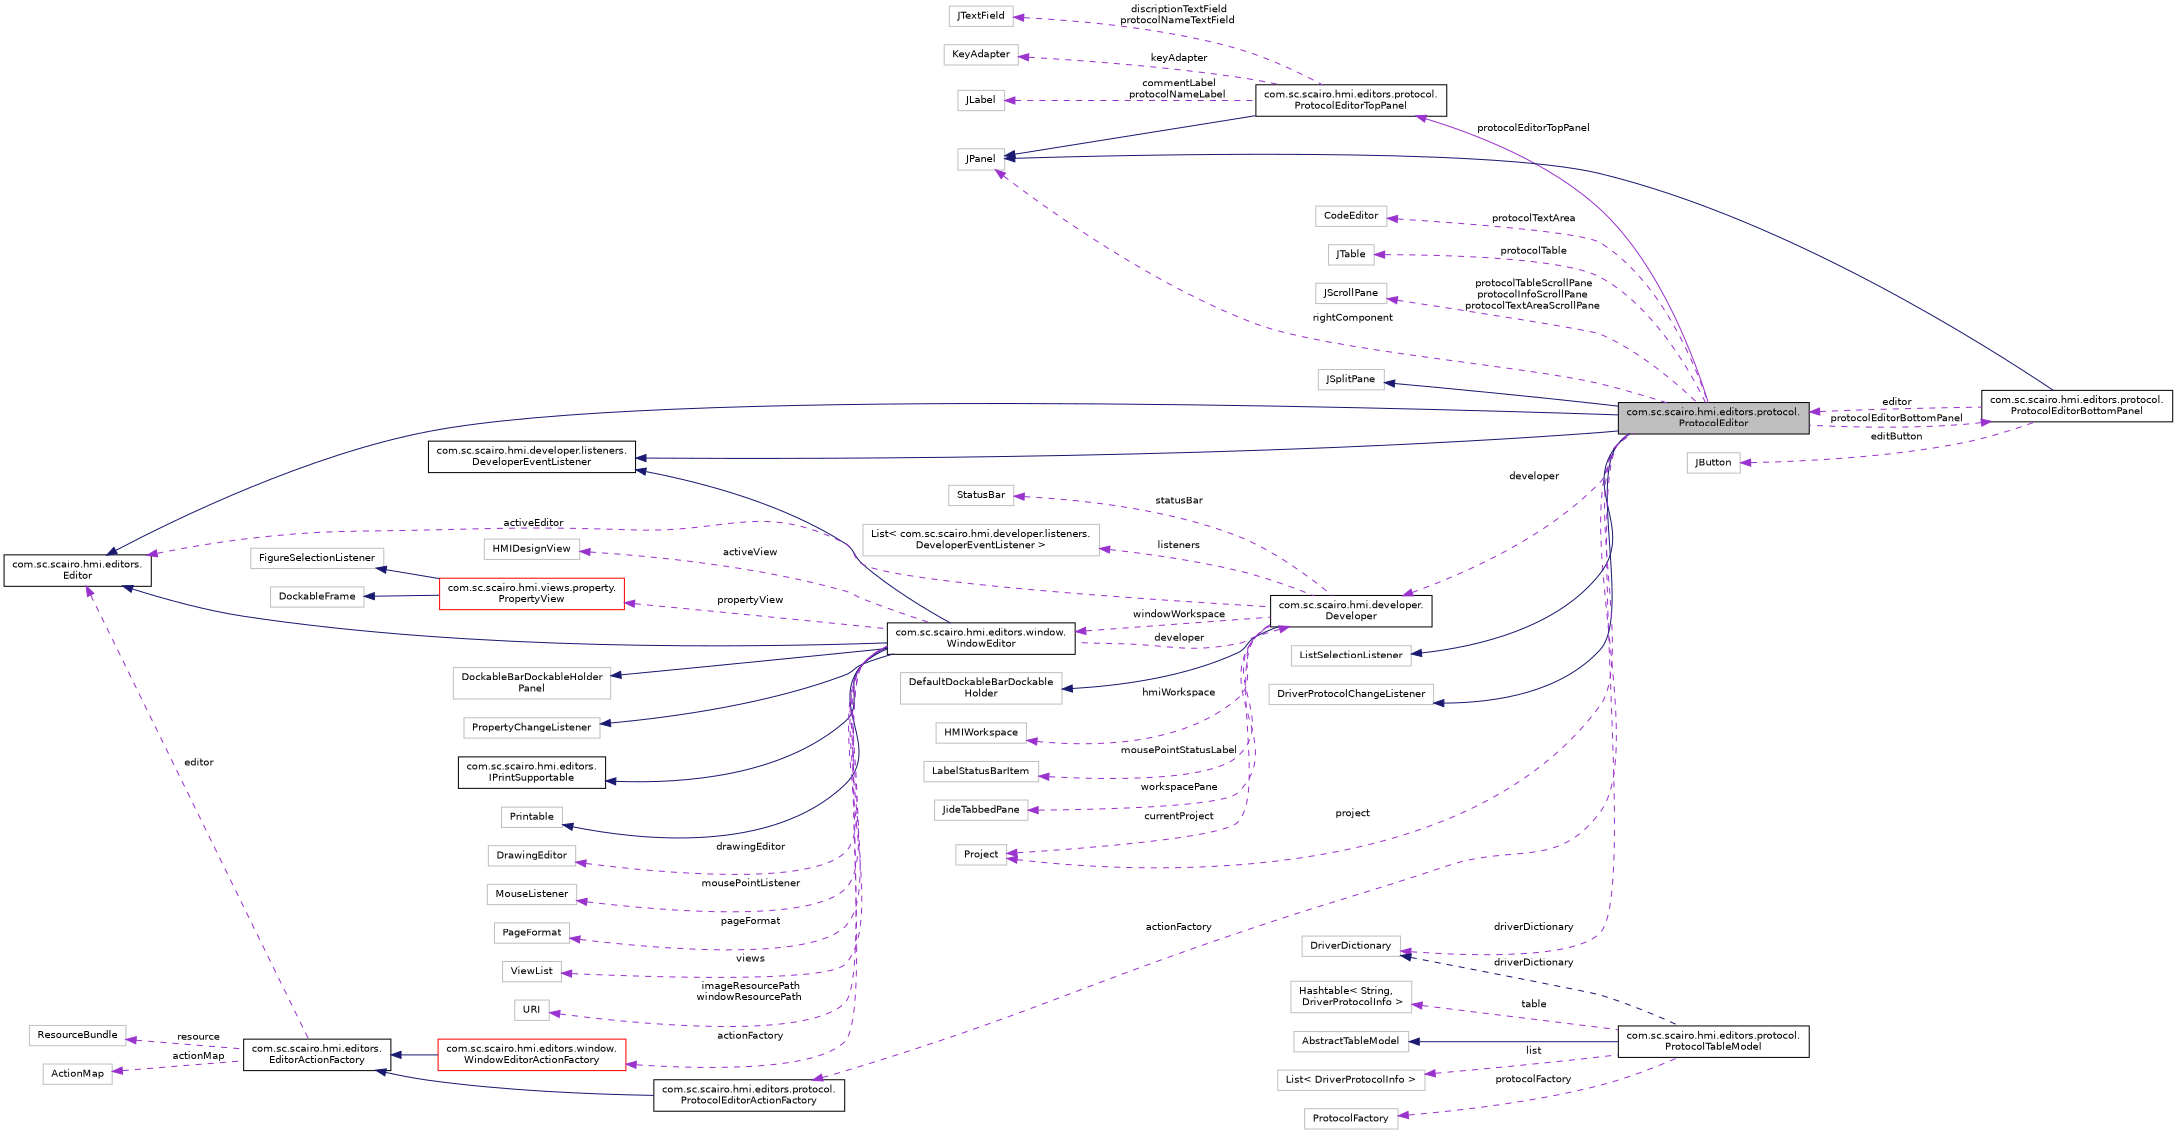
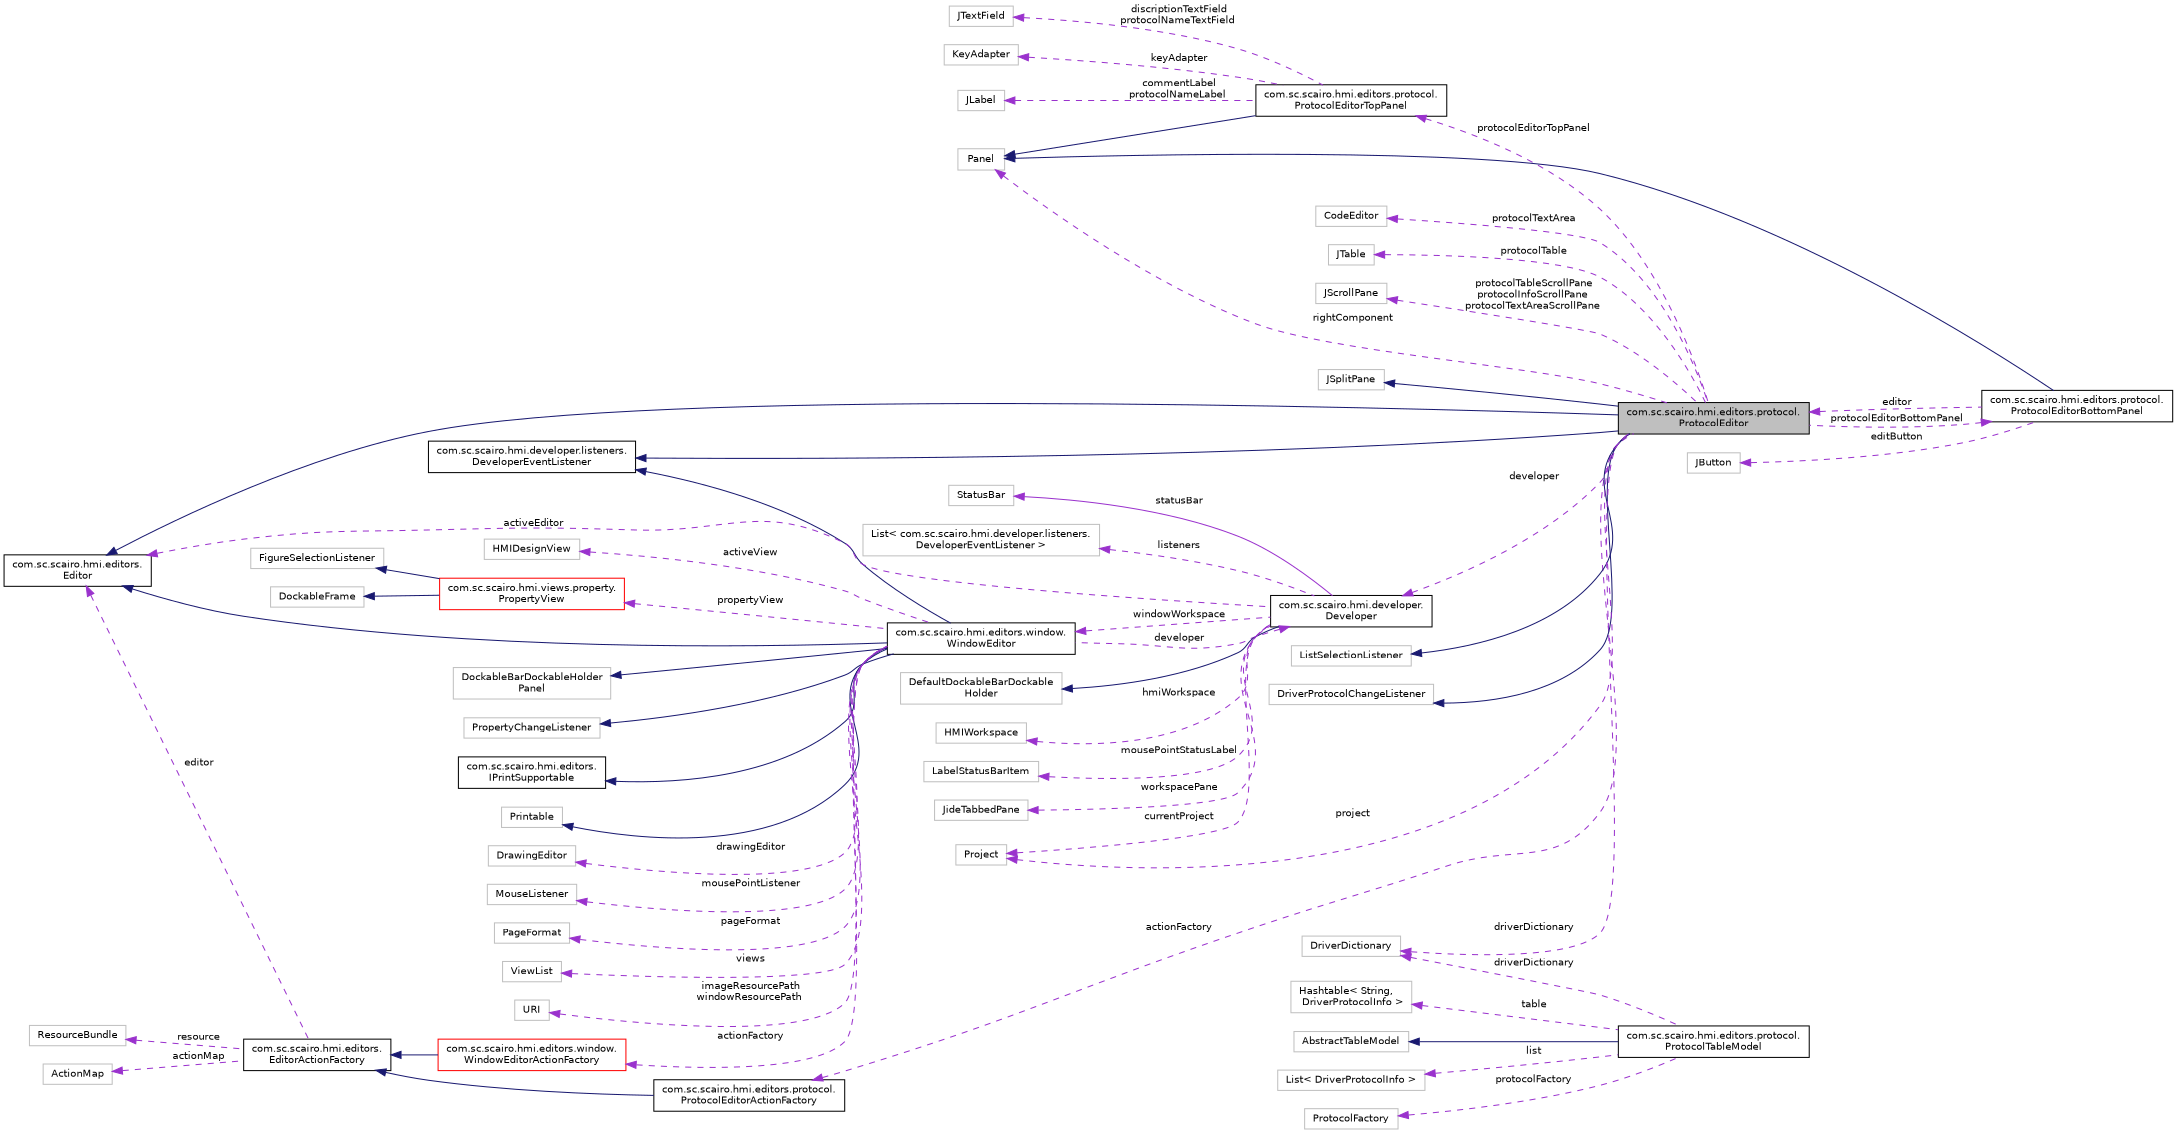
node "JPanel": label "JPanel" -> "Panel"
edge "com.sc.scairo.hmi.editors.protocol. ProtocolEditor" -> "com.sc.scairo.hmi.editors.protocol. ProtocolEditorTopPanel": style solid -> dashed
edge "com.sc.scairo.hmi.developer. Developer" -> "StatusBar": style dashed -> solid
edge "com.sc.scairo.hmi.editors.protocol. ProtocolTableModel" -> "DriverDictionary": color midnightblue -> darkorchid3
